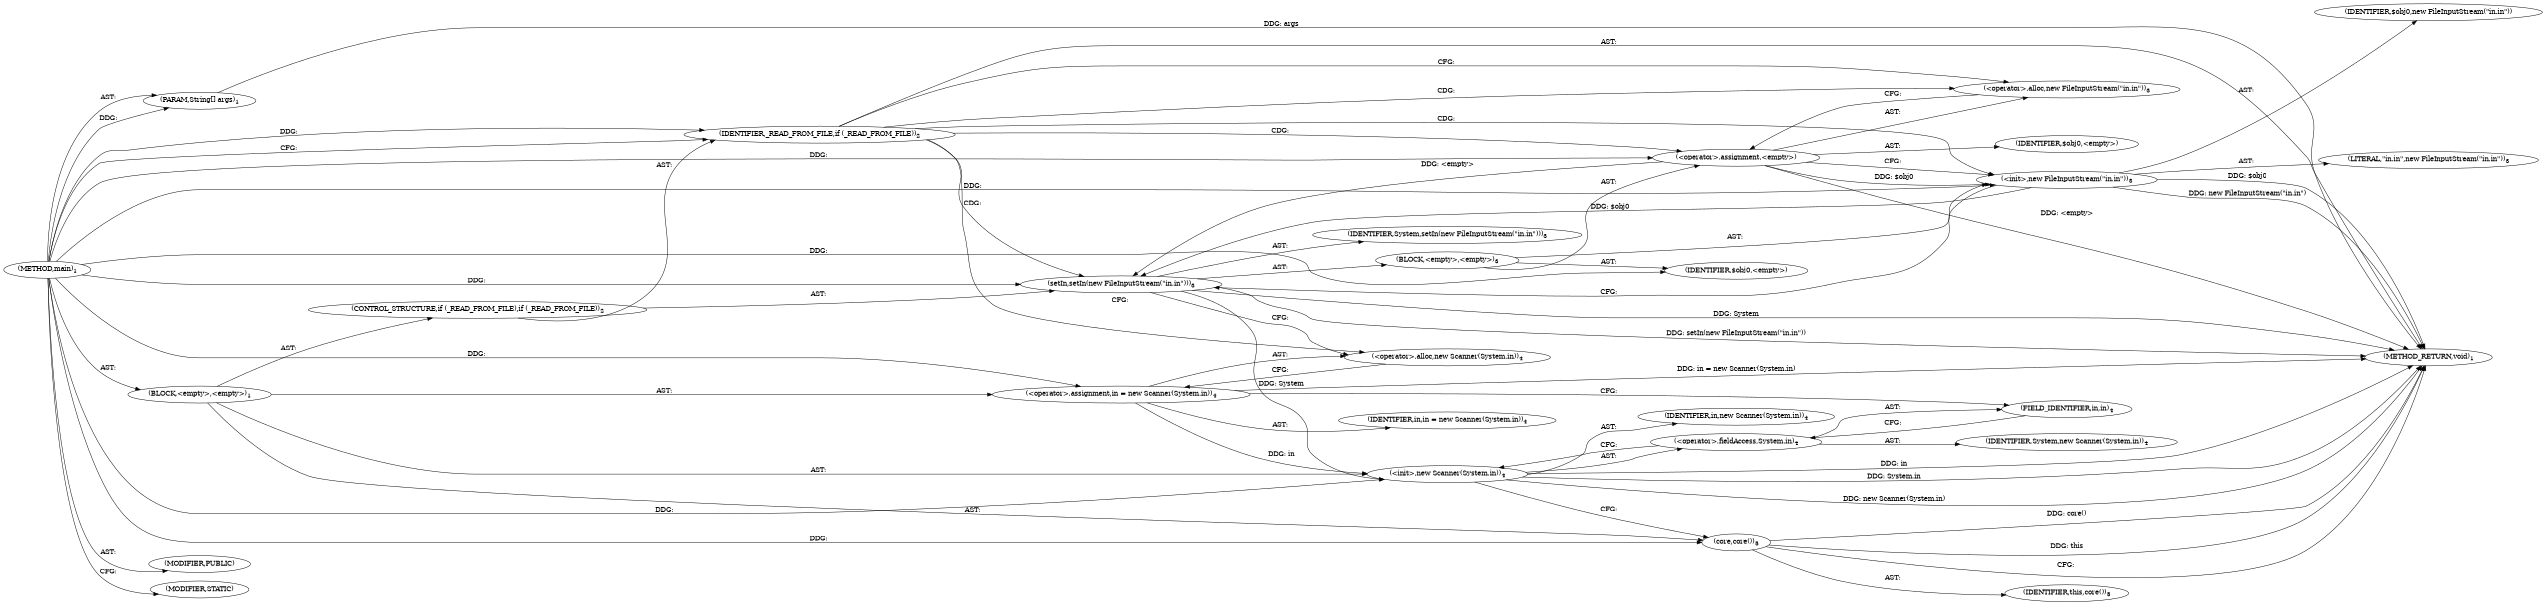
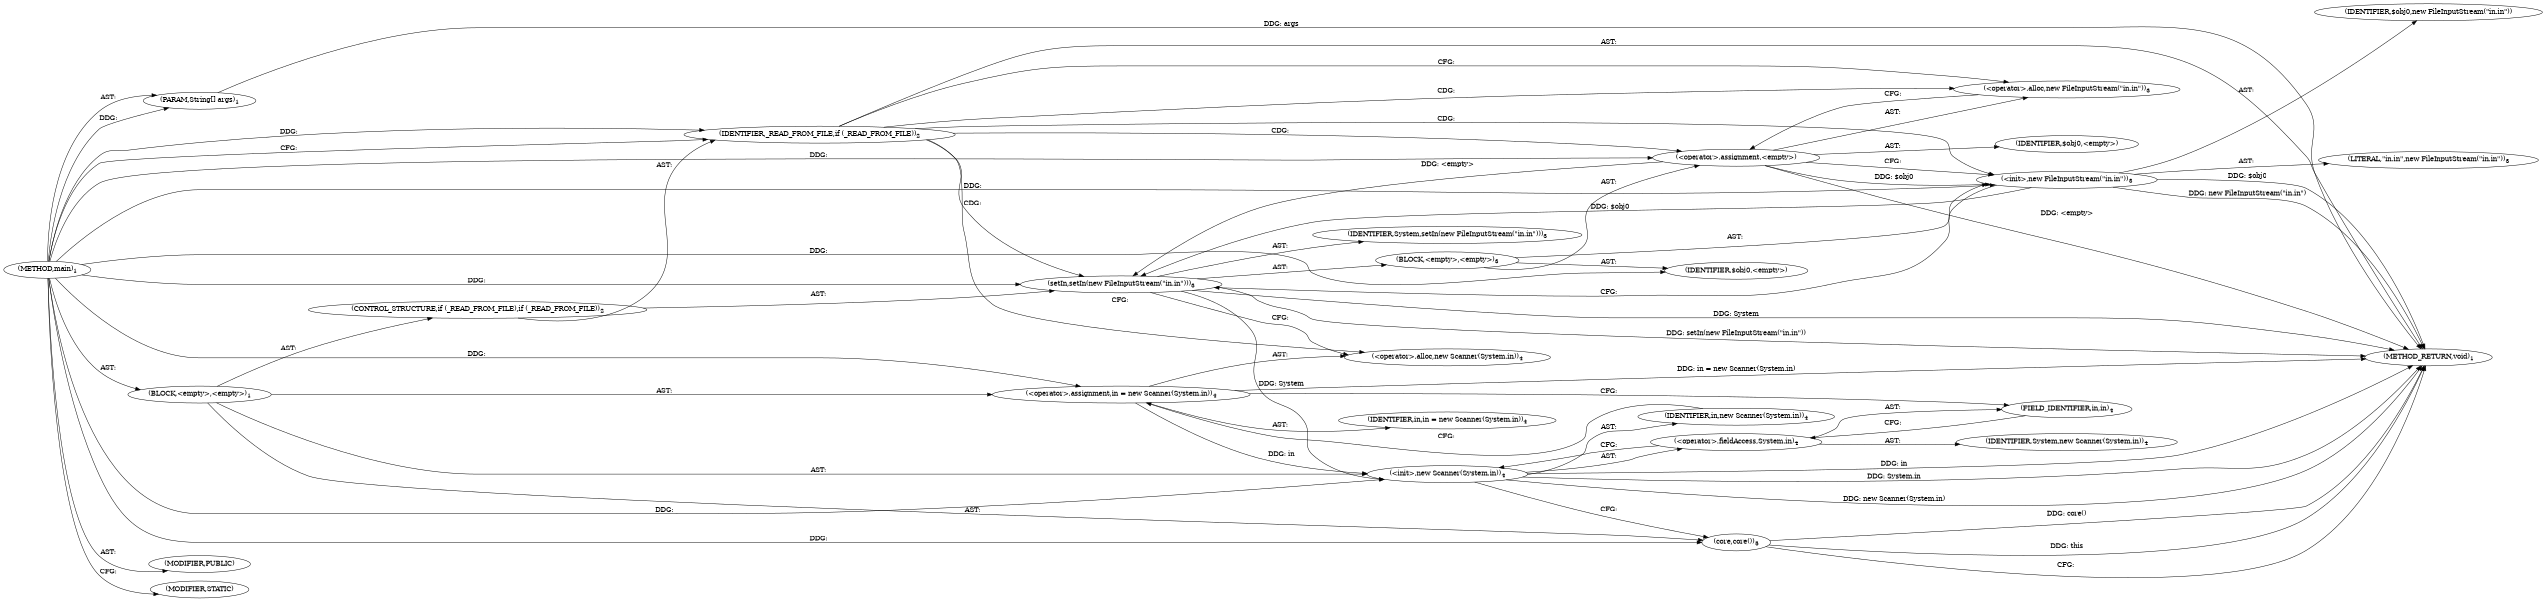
edge "(<operator>.alloc,new Scanner(System.in))" -> "(<operator>.assignment,in = new Scanner(System.in))": now "(IDENTIFIER,in,new Scanner(System.in))" -> "(<operator>.assignment,in = new Scanner(System.in))"
node "(IDENTIFIER,this,core())": removed
